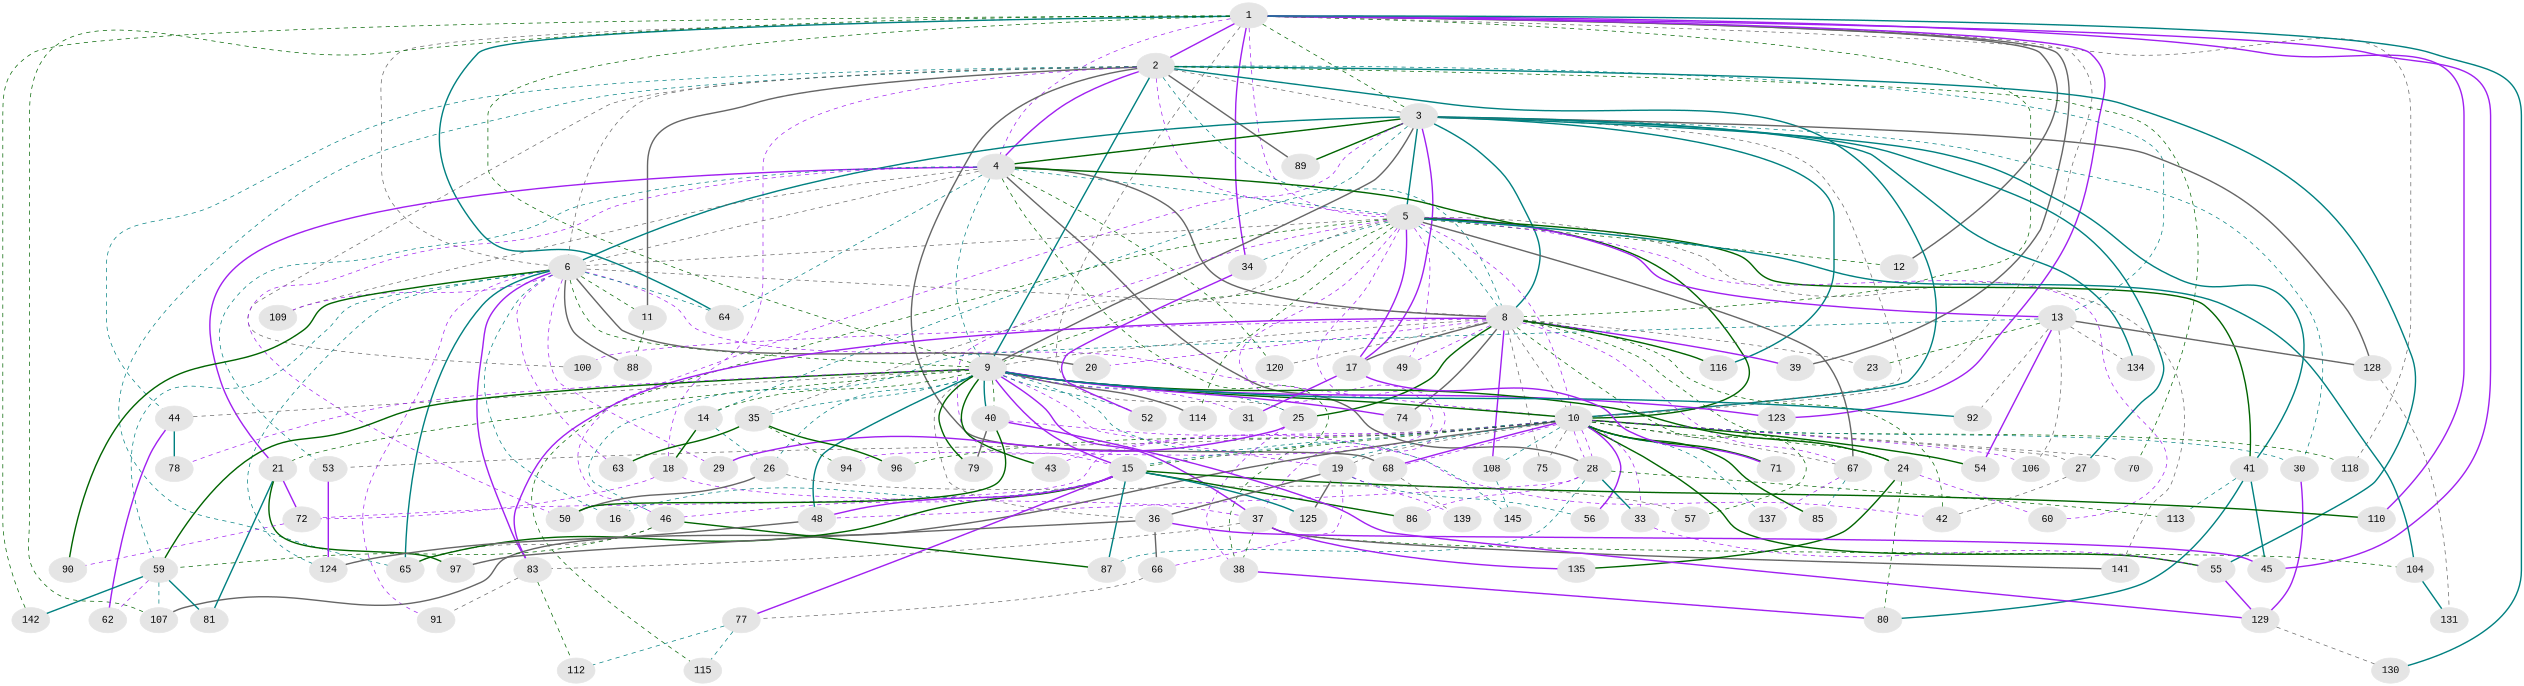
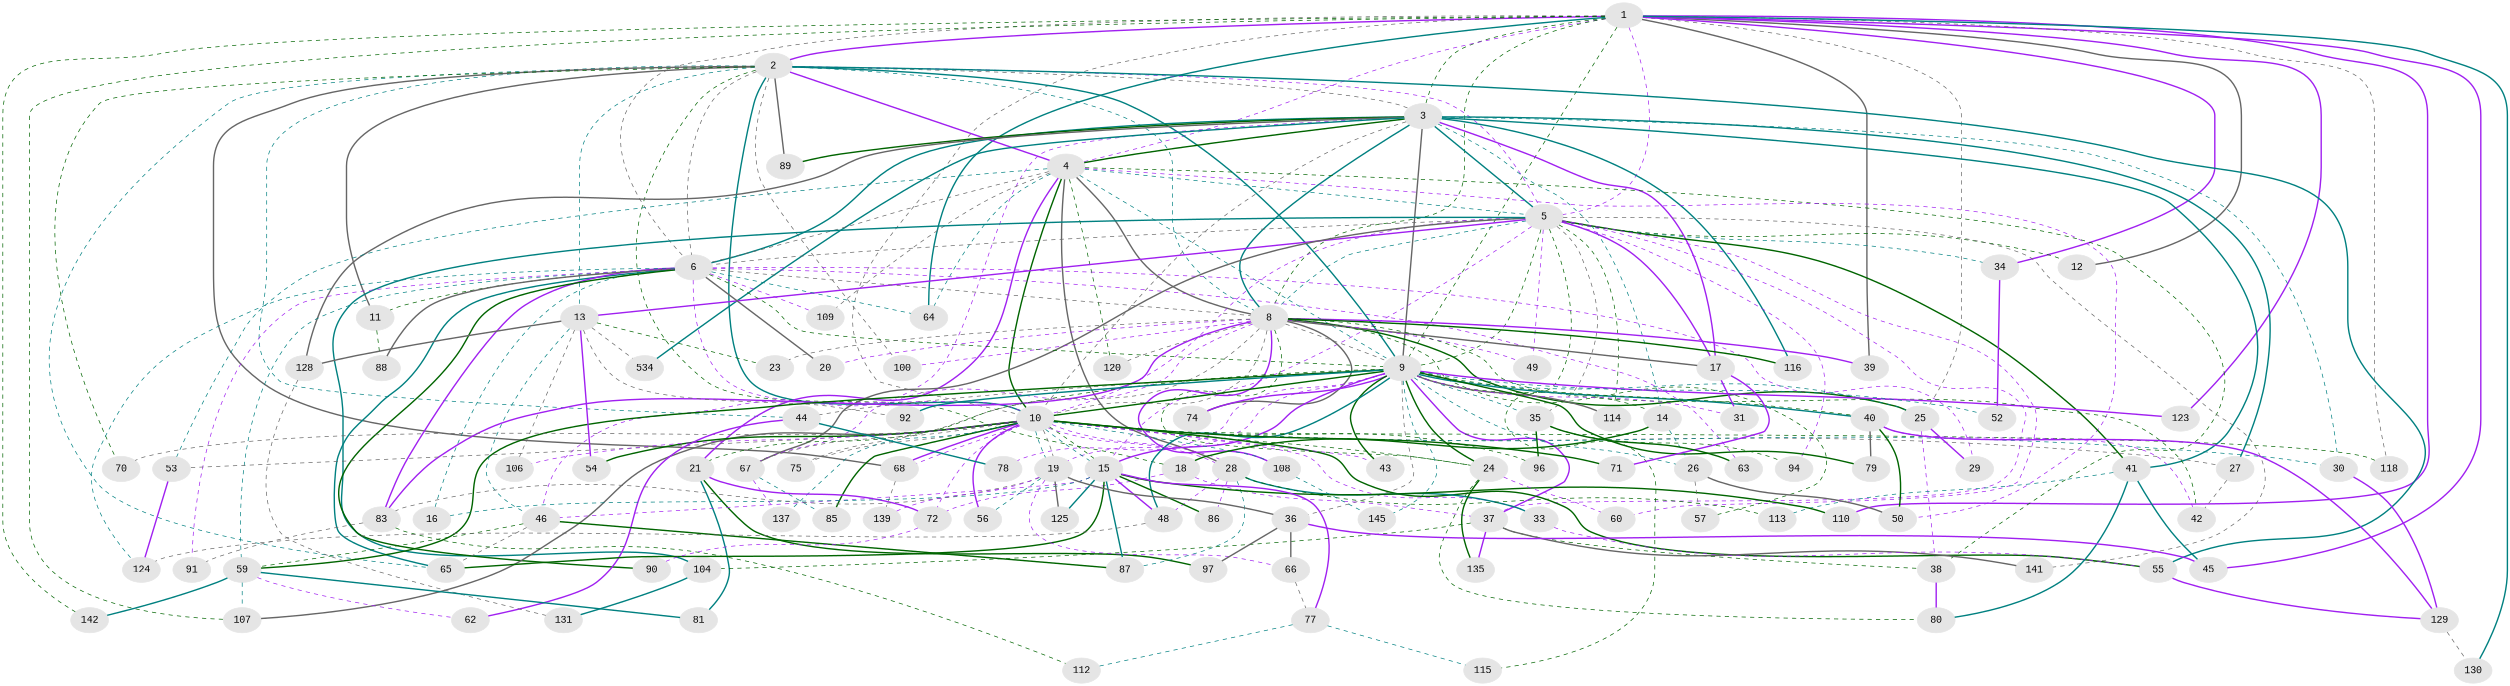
edge "2" -- "18": color purple -> darkgreen
node "134": label "134" -> "534"
edge "48" -- "124": style bold -> dashed
edge "37" -- "83": now "19" -- "83"
